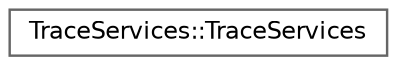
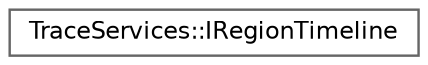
node "TraceServices::TraceServices": label "TraceServices::TraceServices" -> "TraceServices::IRegionTimeline"
